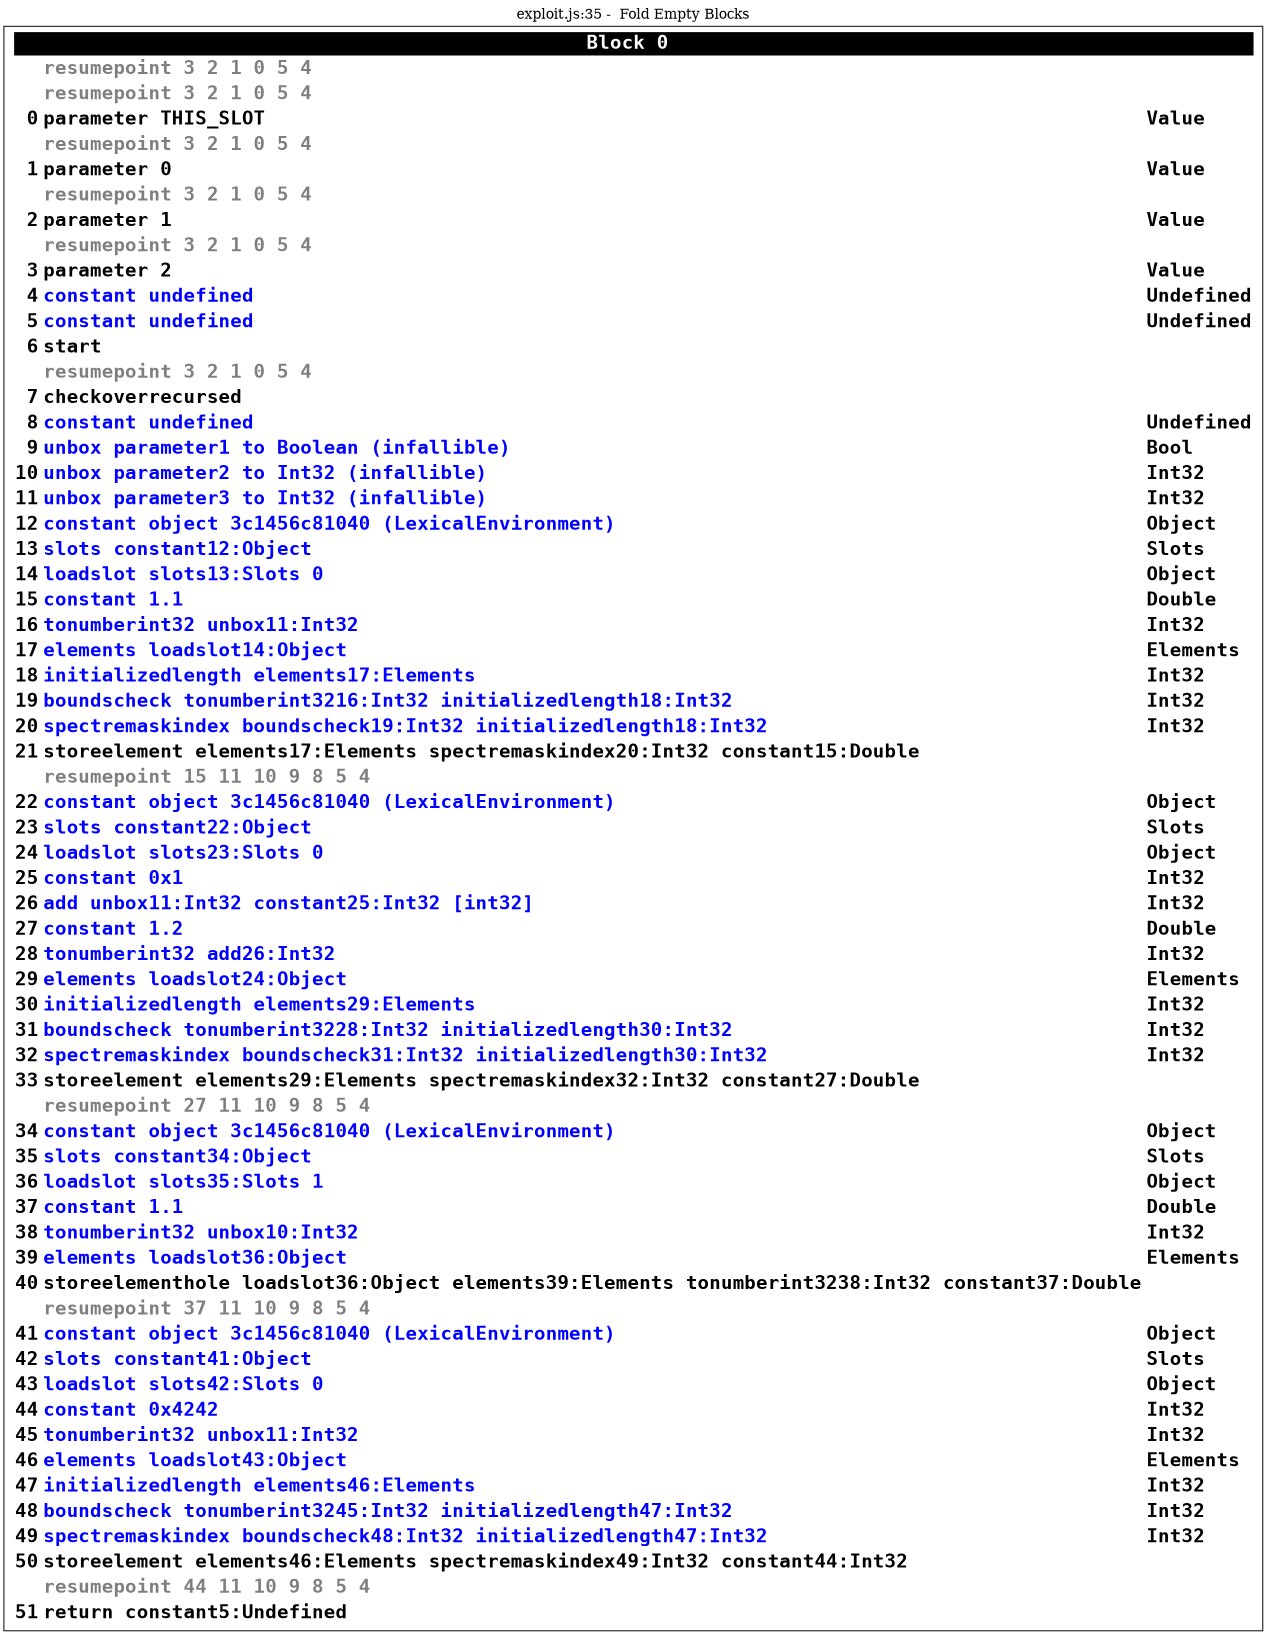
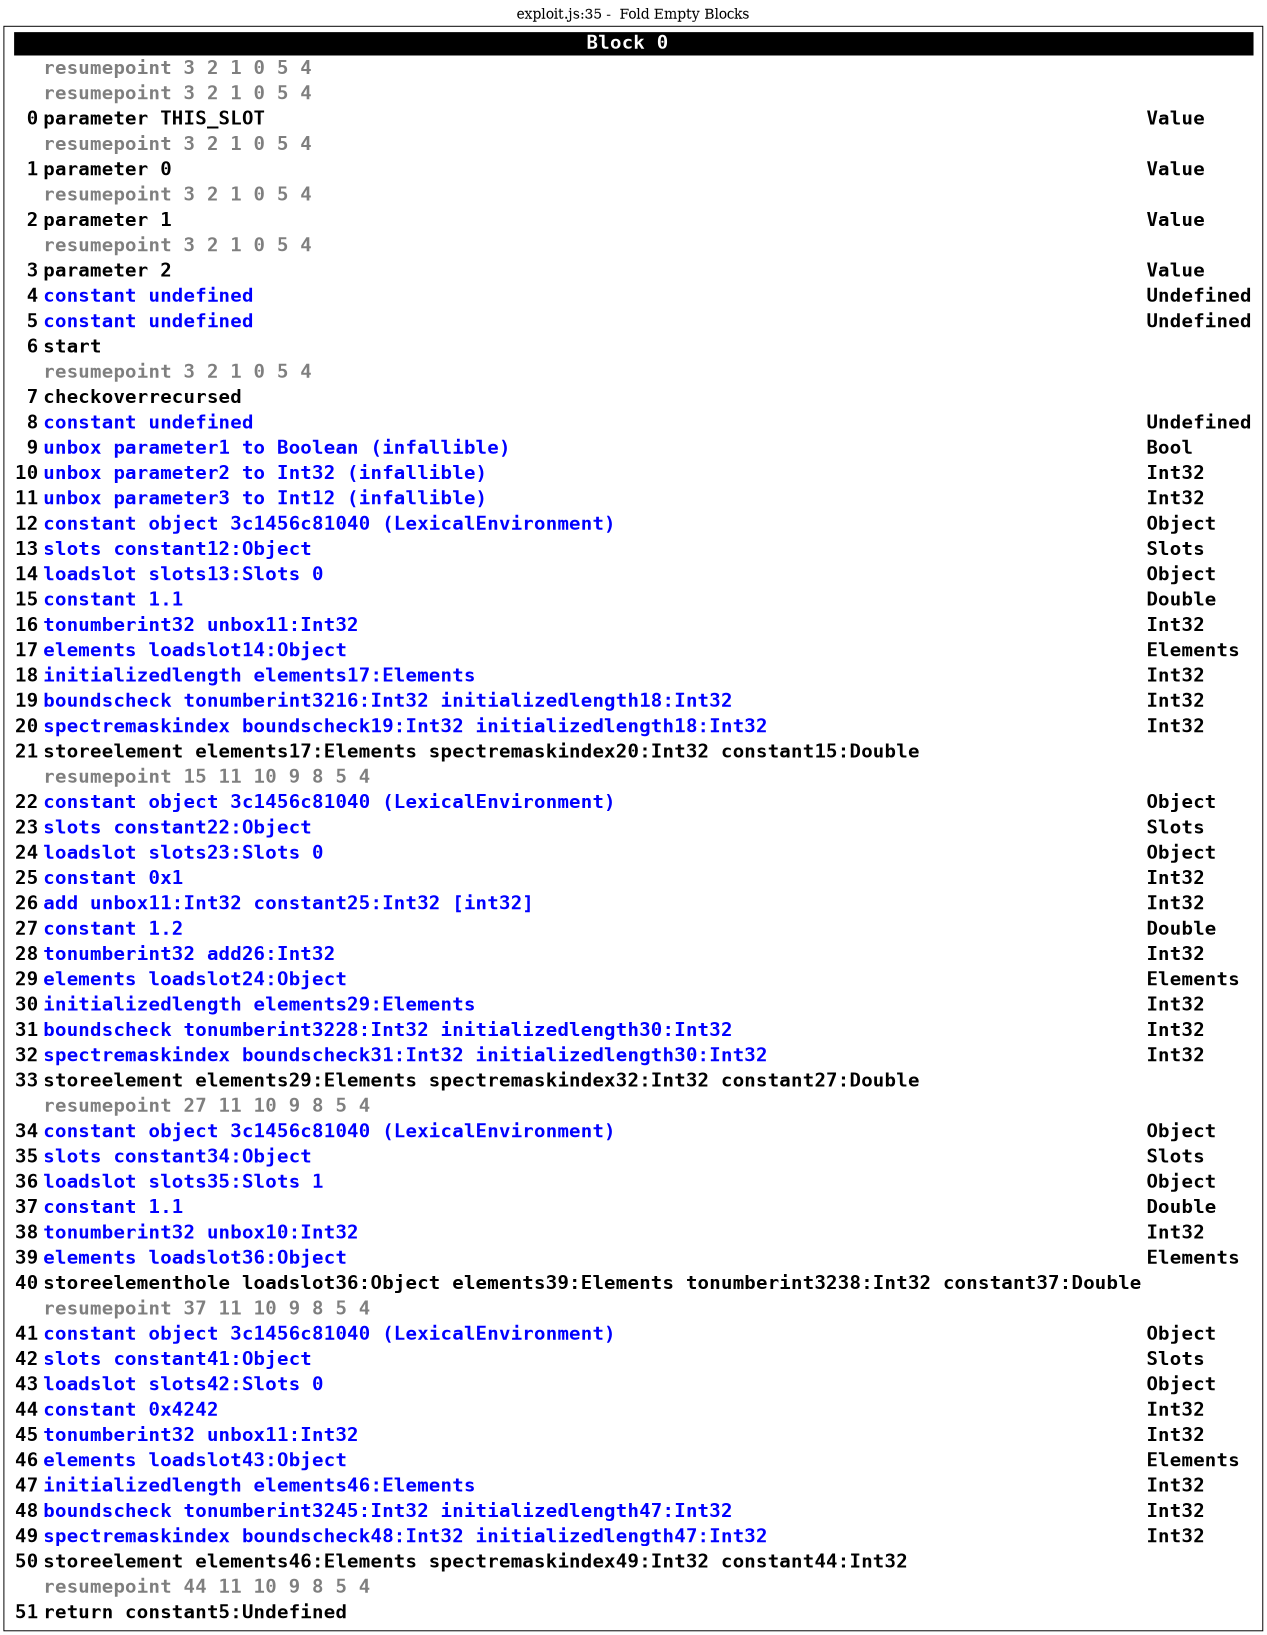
node "Block 0": text "unbox parameter3 to Int32 (infallible)" -> "unbox parameter3 to Int12 (infallible)"
